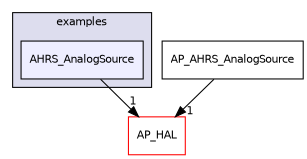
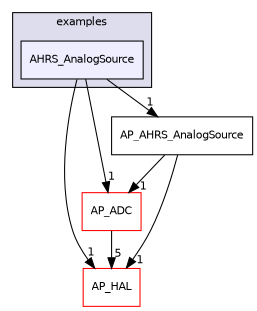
edge "AHRS_AnalogSource" -> "AP_AHRS_AnalogSource": added
node "AP_ADC": added
